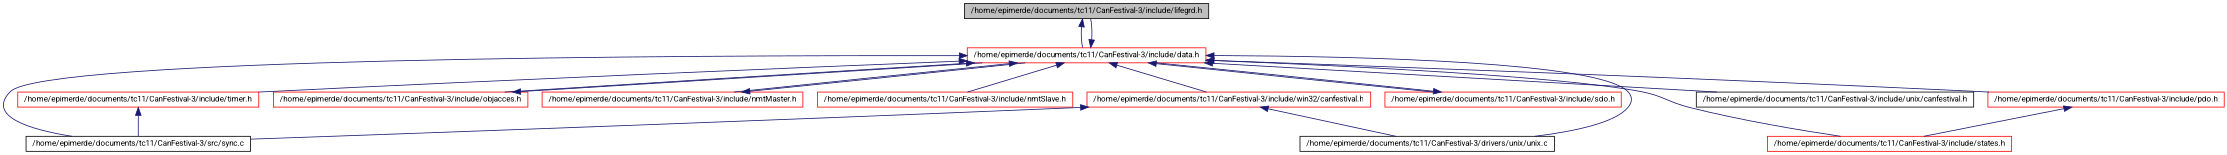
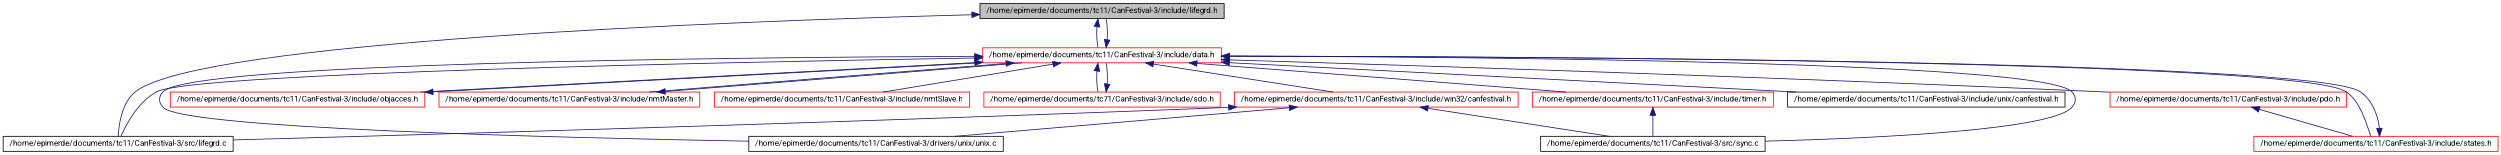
edge "/home/epimerde/documents/tc11/CanFestival-3/include/data.h" -> "/home/epimerde/documents/tc11/CanFestival-3/include/states.h": added
node "/home/epimerde/documents/tc11/CanFestival-3/include/sdo.h": label "/home/epimerde/documents/tc11/CanFestival-3/include/sdo.h" -> "/home/epimerde/documents/tc71/CanFestival-3/include/sdo.h"
node "/home/epimerde/documents/tc11/CanFestival-3/src/lifegrd.c": added
